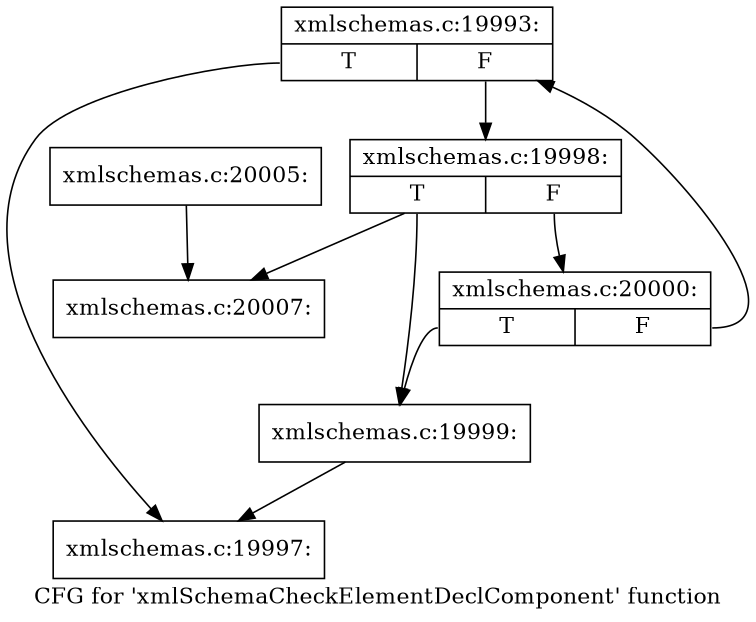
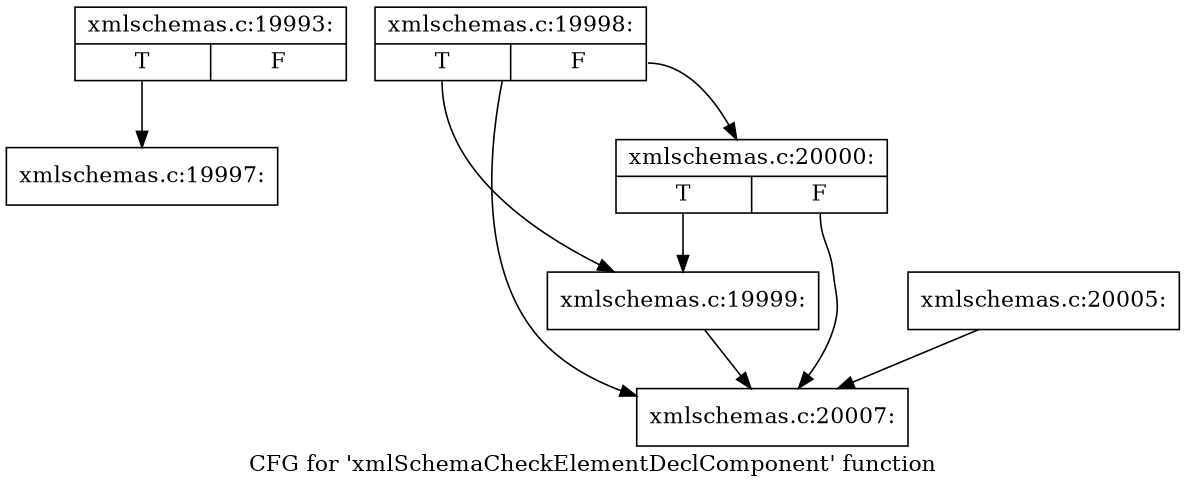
edge "xmlschemas.c:19993:" -> "xmlschemas.c:19998:": removed
edge "xmlschemas.c:20000:" -> "xmlschemas.c:19993:": now "xmlschemas.c:20000:" -> "xmlschemas.c:20007:"
edge "xmlschemas.c:19999:" -> "xmlschemas.c:19997:": now "xmlschemas.c:19999:" -> "xmlschemas.c:20007:"
